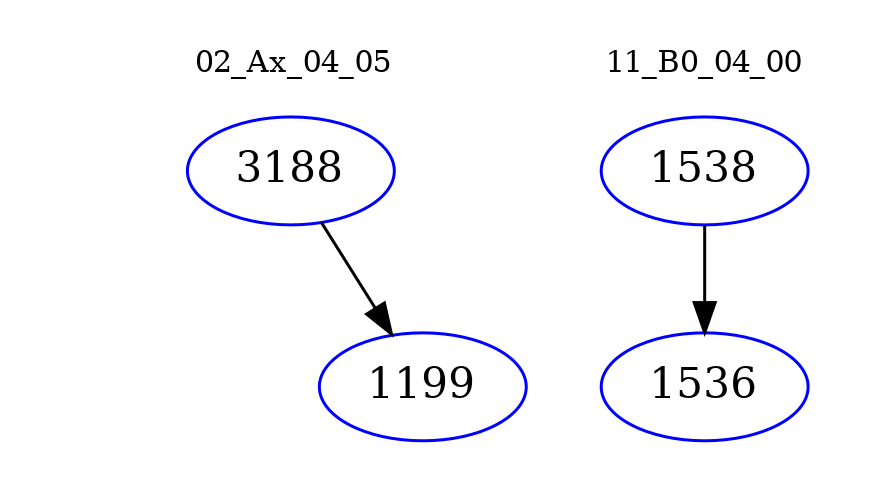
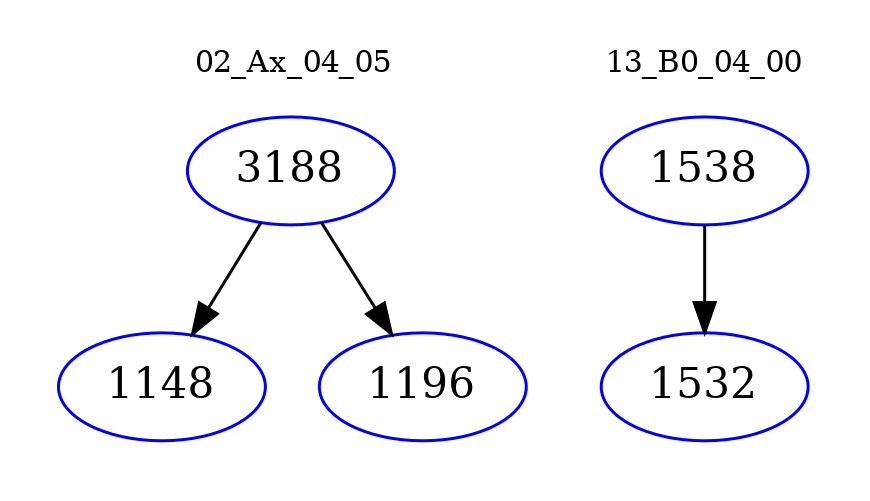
cluster "11_B0_04_00": label "11_B0_04_00" -> "13_B0_04_00"
node "1148": added
node "1199": label "1199" -> "1196"
node "1536": label "1536" -> "1532"
